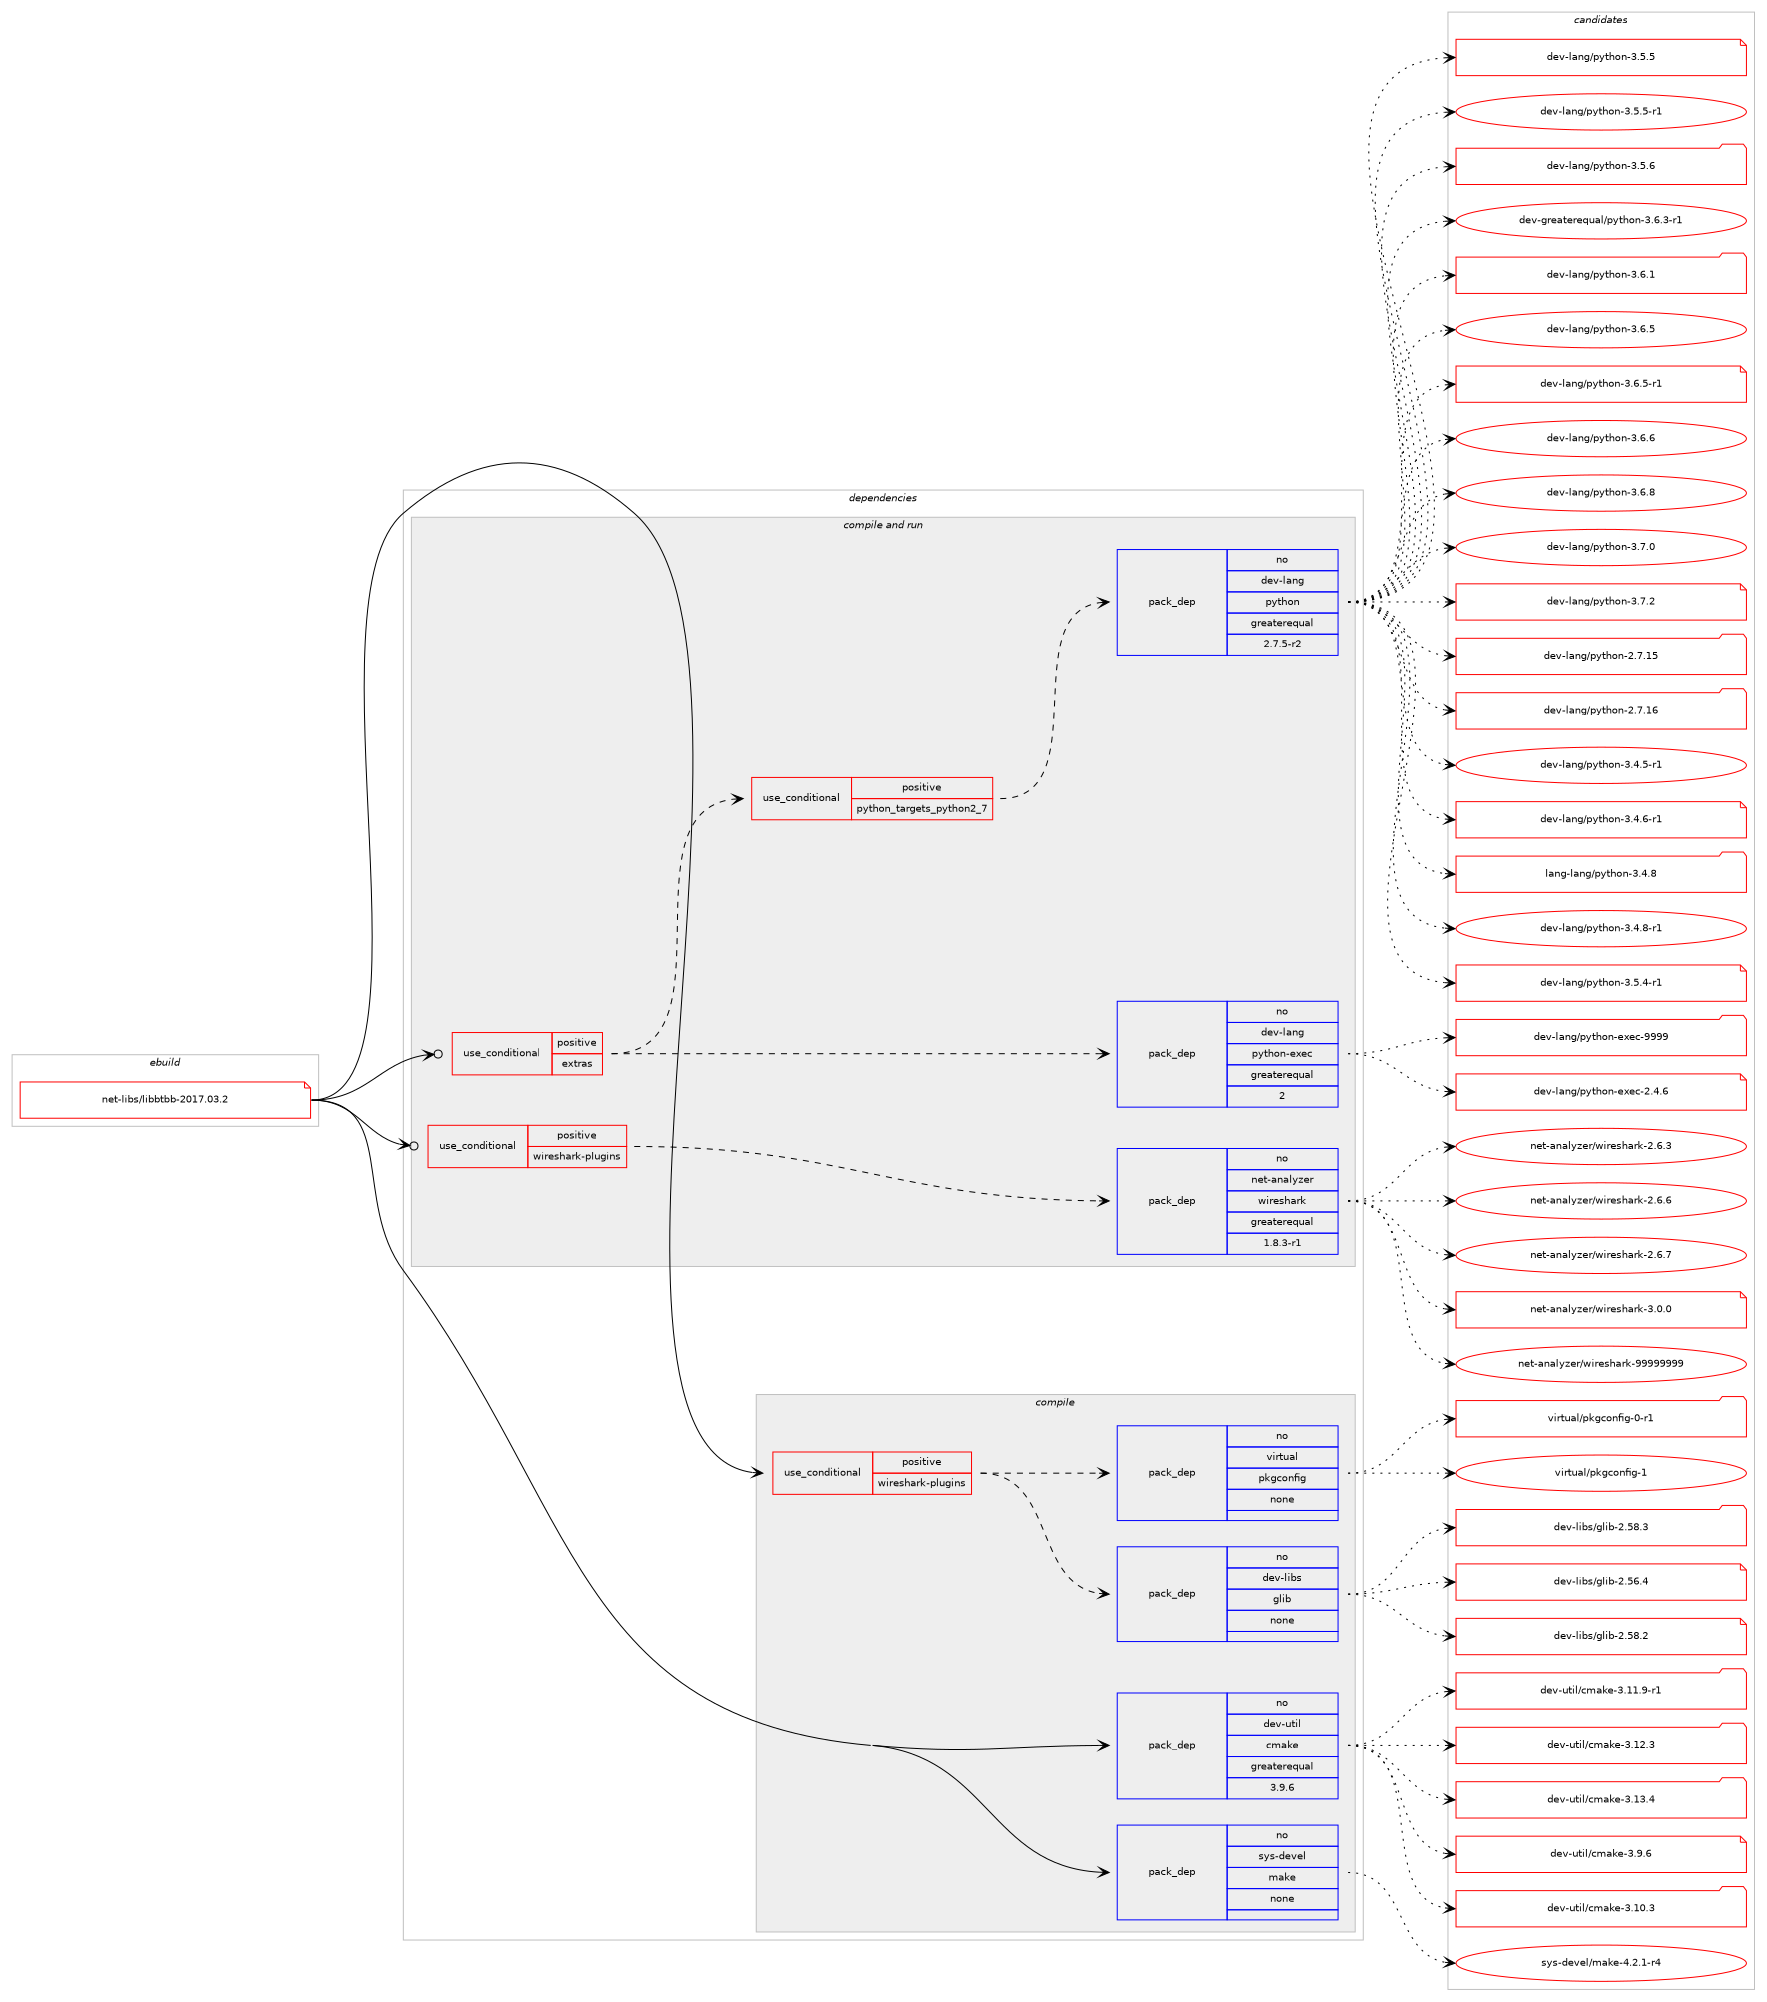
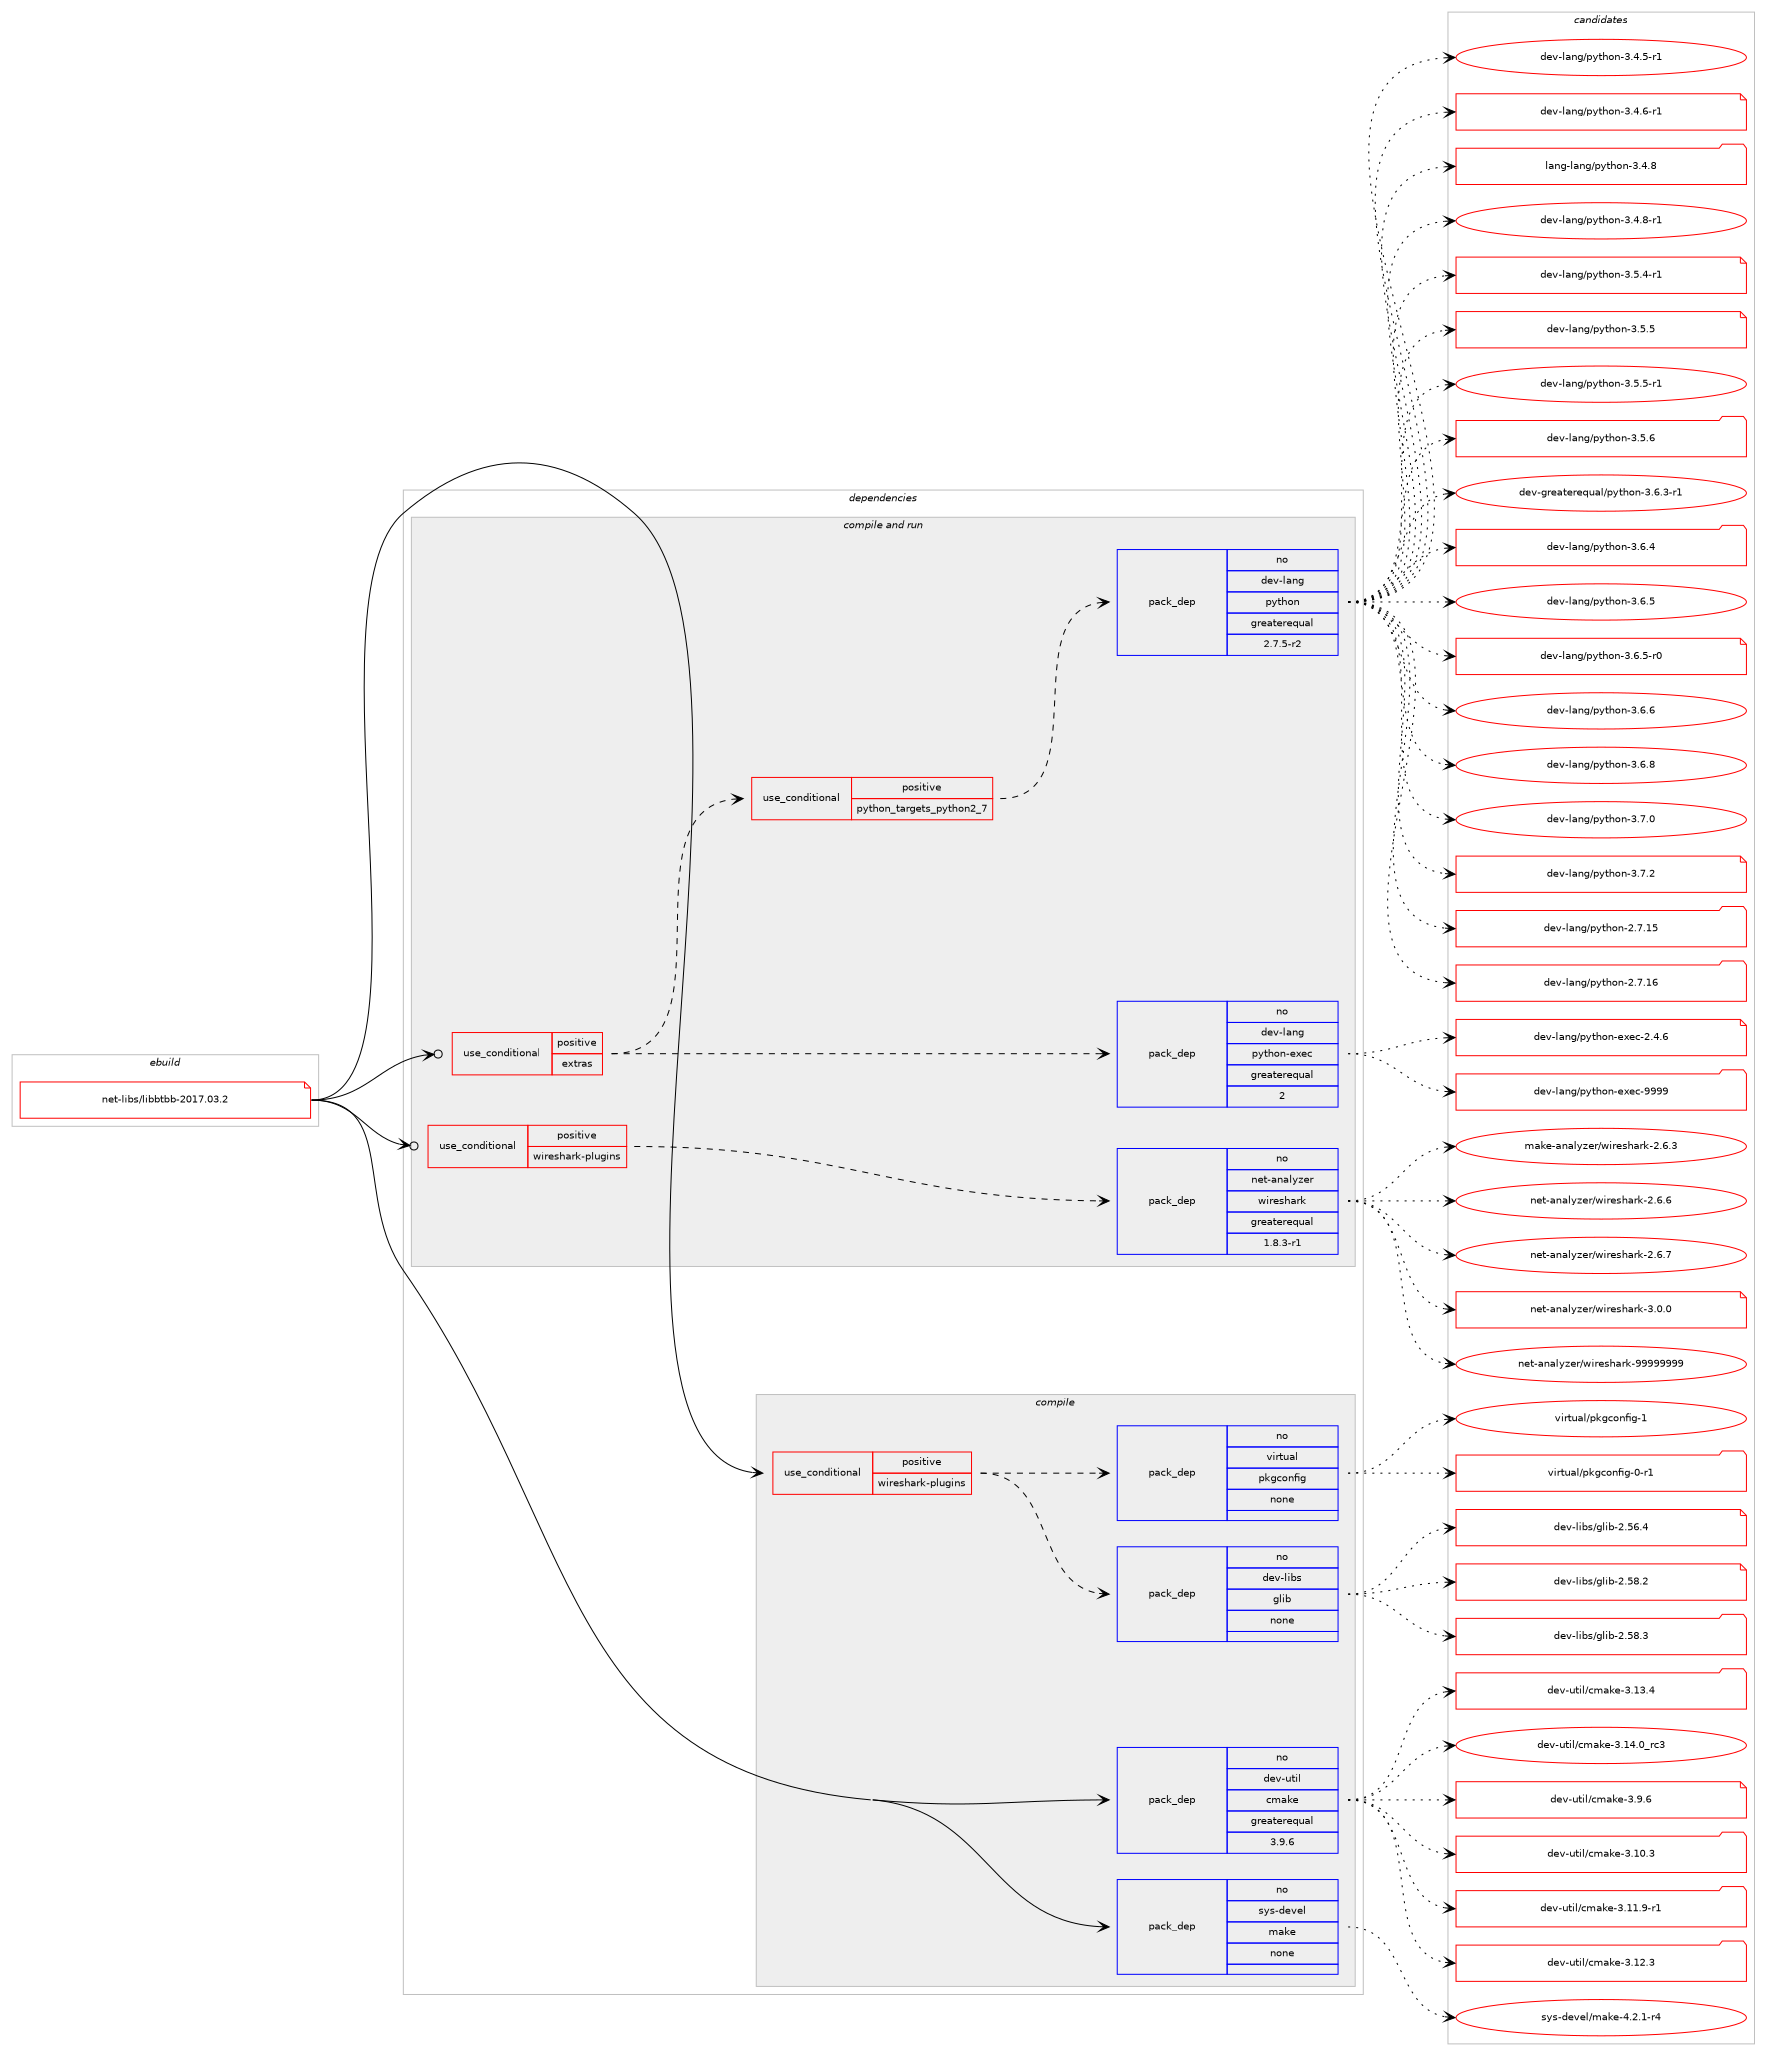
node "dev-lang/python-3.6.1": label "dev-lang/python-3.6.1" -> "dev-lang/python-3.6.4"
node "dev-lang/python-3.6.5-r1": label "dev-lang/python-3.6.5-r1" -> "dev-lang/python-3.6.5-r0"
node "net-analyzer/wireshark-2.6.3": label "net-analyzer/wireshark-2.6.3" -> "make-analyzer/wireshark-2.6.3"
node "dev-util/cmake-3.14.0_rc3": added
